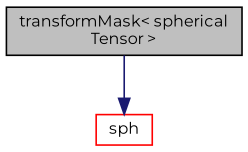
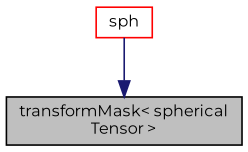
edge "transformMask< spherical Tensor >" -> "sph": reversed
